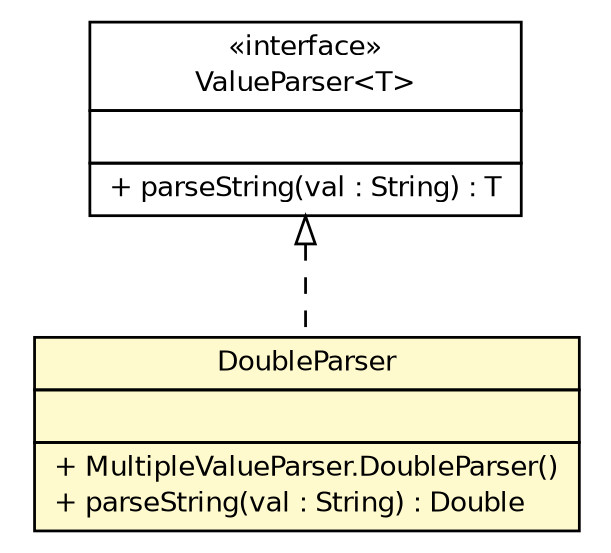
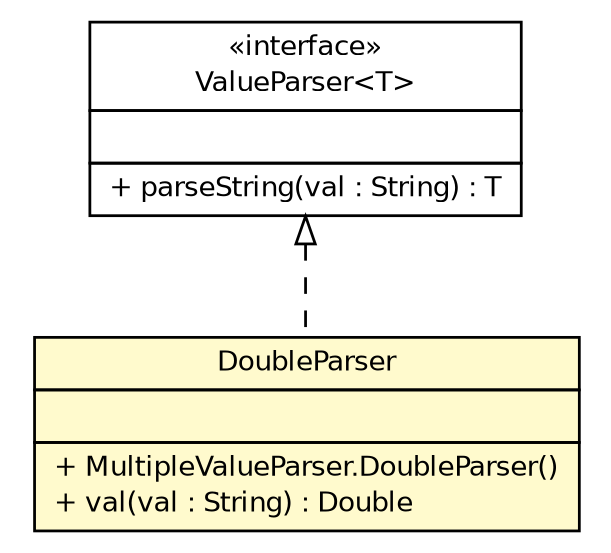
node "DoubleParser": text "+ parseString(val : String) : Double" -> "+ val(val : String) : Double"
